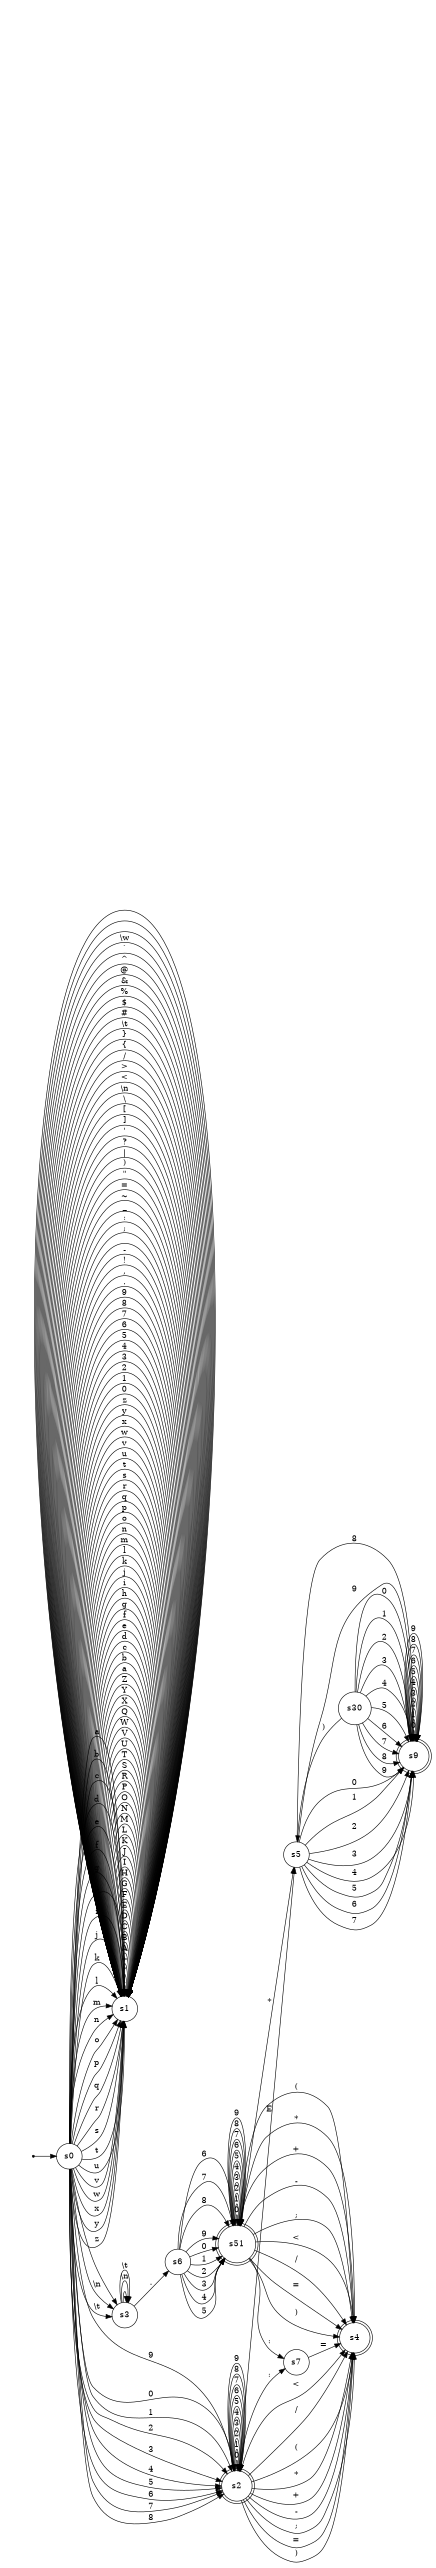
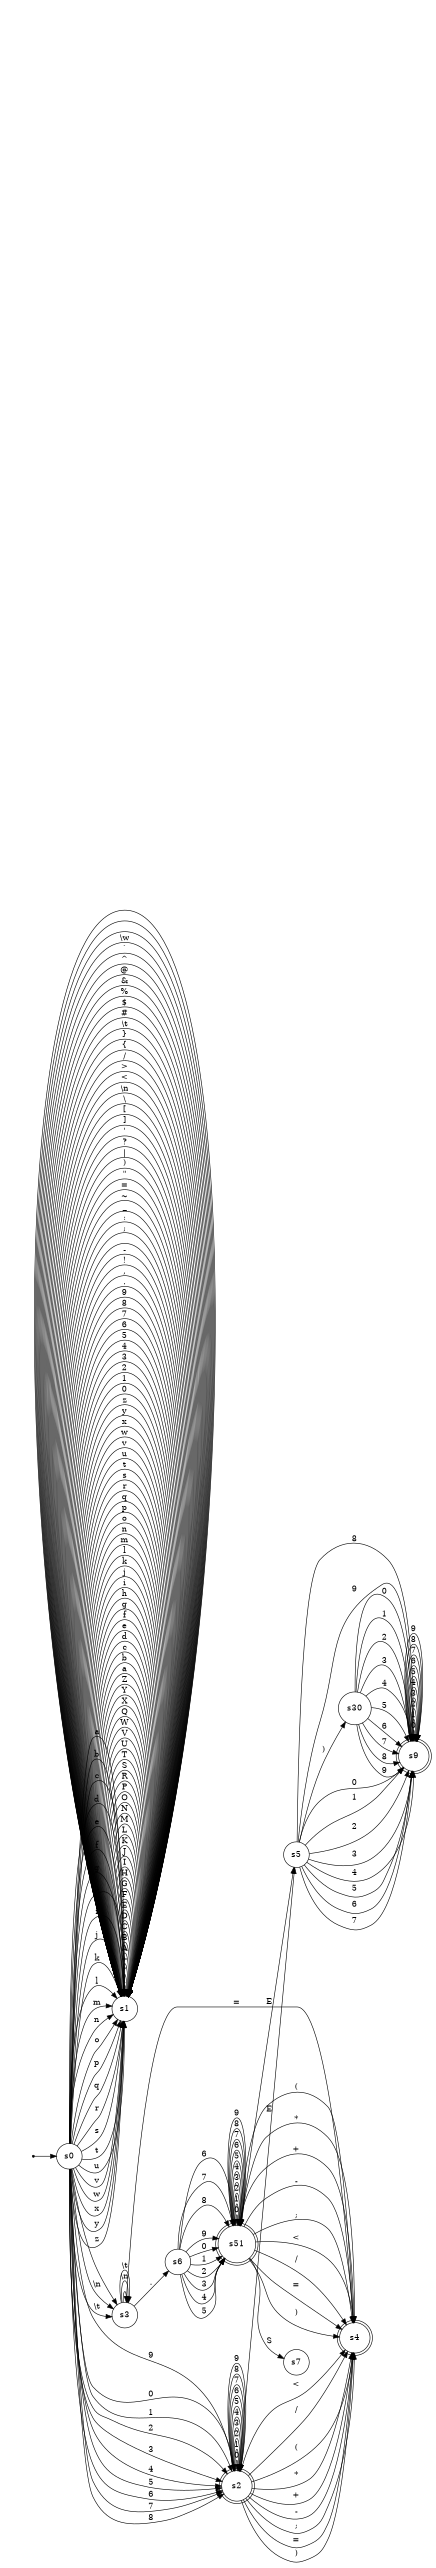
edge "s30" -> "s5": reversed
edge "s51" -> "s5": label "*" -> "E"
edge "s51" -> "s7": label ":" -> "S"
edge "s7" -> "s4": now "s3" -> "s4"
edge "s2" -> "s7": removed, label ":"
